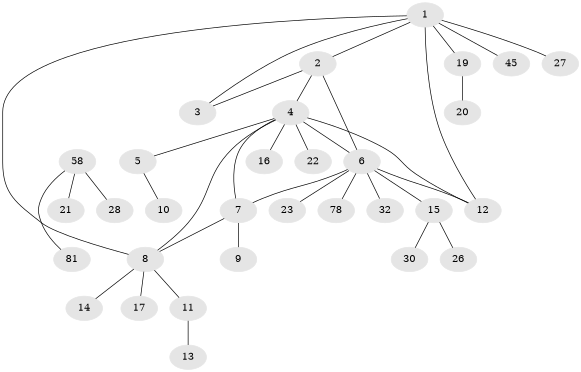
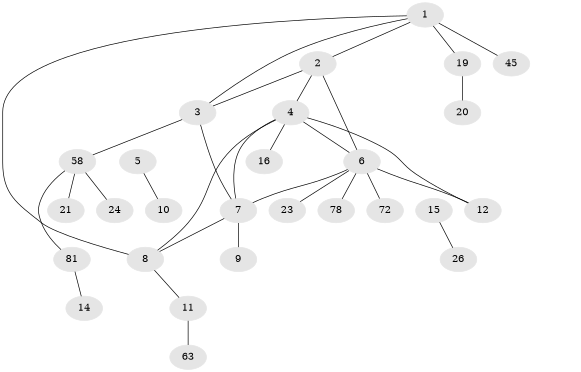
node "27": removed
edge "1" -- "12": removed
edge "3" -- "58": added
edge "4" -- "5": removed
node "22": removed
edge "3" -- "7": added
edge "6" -- "15": removed
node "28": label "28" -> "24"
node "32": label "32" -> "72"
node "30": removed
edge "8" -- "14": now "81" -- "14"
node "17": removed
node "13": label "13" -> "63"
